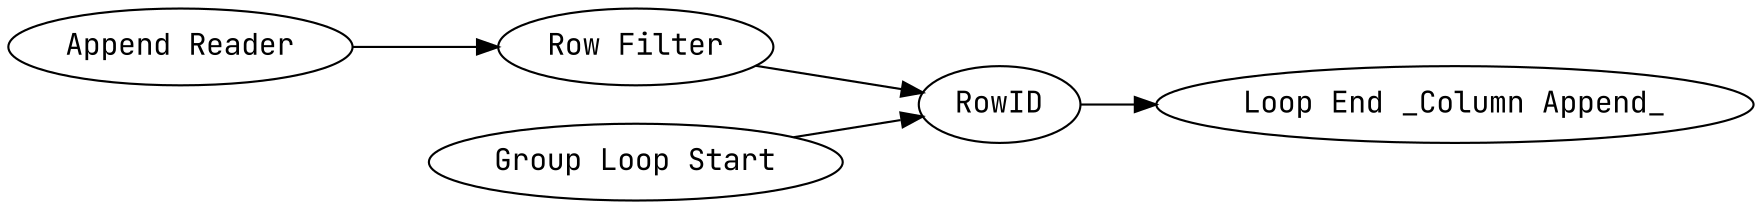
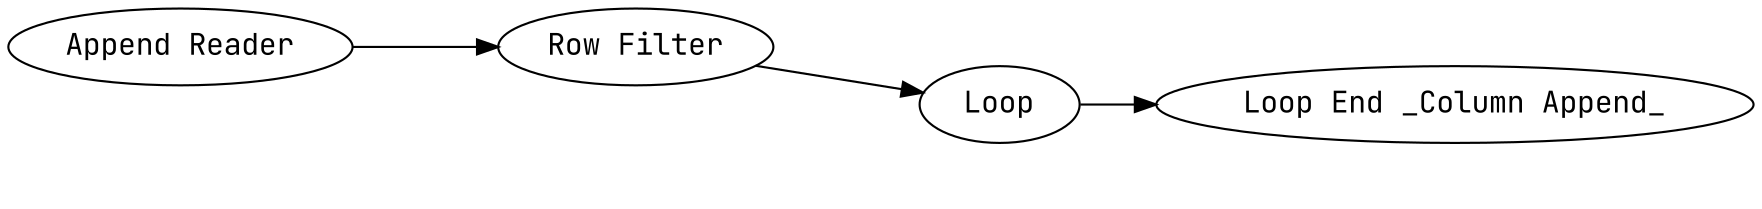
node "RowID": label "RowID" -> "Loop"
node "Group Loop Start": removed
